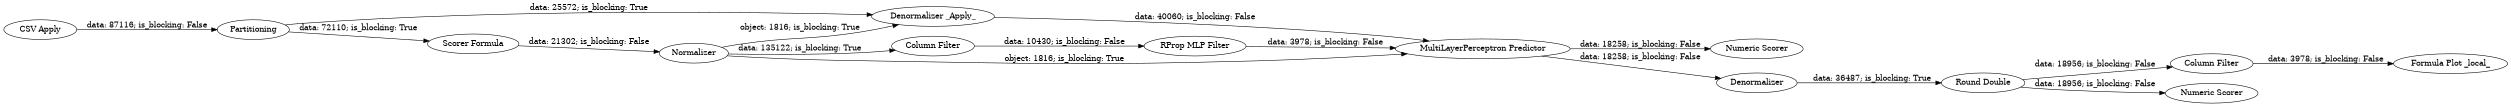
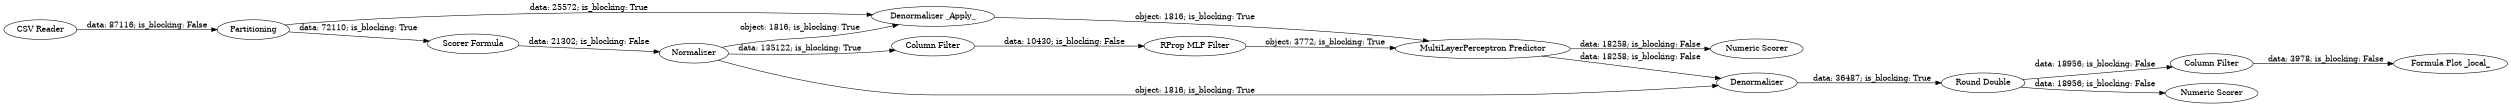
edge "Denormalizer _Apply_" -> "MultiLayerPerceptron Predictor": label "data: 40060; is_blocking: False" -> "object: 1816; is_blocking: True"
node "CSV Apply": label "CSV Apply" -> "CSV Reader"
edge "RProp MLP Filter" -> "MultiLayerPerceptron Predictor": label "data: 3978; is_blocking: False" -> "object: 3772; is_blocking: True"
edge "Normalizer" -> "MultiLayerPerceptron Predictor": now "Normalizer" -> "Denormalizer"
